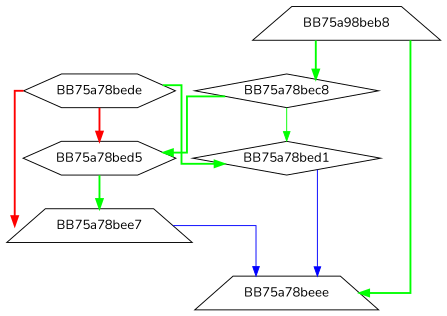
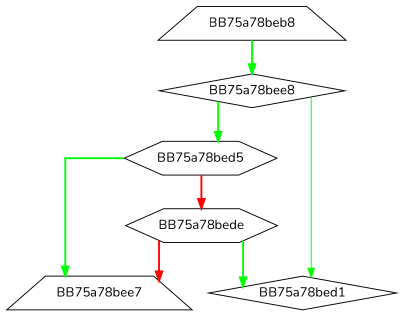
node "BB75a98beb8": label "BB75a98beb8" -> "BB75a78beb8"
node "BB75a78bec8": label "BB75a78bec8" -> "BB75a78bee8"
edge "BB75a78bede" -> "BB75a78bed5": reversed
node "BB75a78beee": removed
